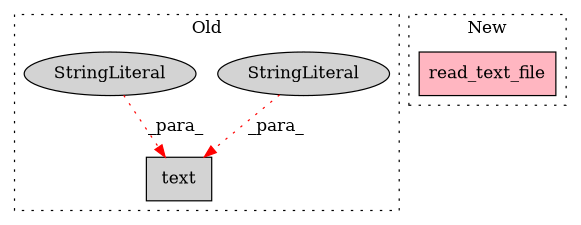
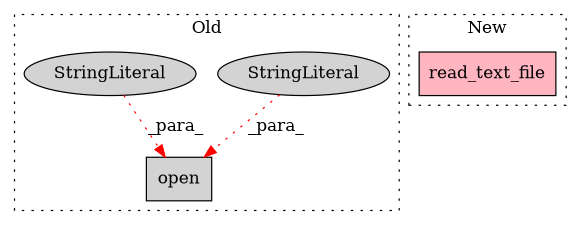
node "text": label "text" -> "open"
